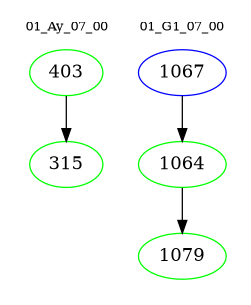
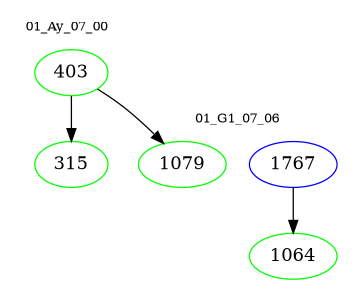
cluster "01_G1_07_00": label "01_G1_07_00" -> "01_G1_07_06"
node "1067": label "1067" -> "1767"
edge "1064" -> "1079": now "403" -> "1079"
